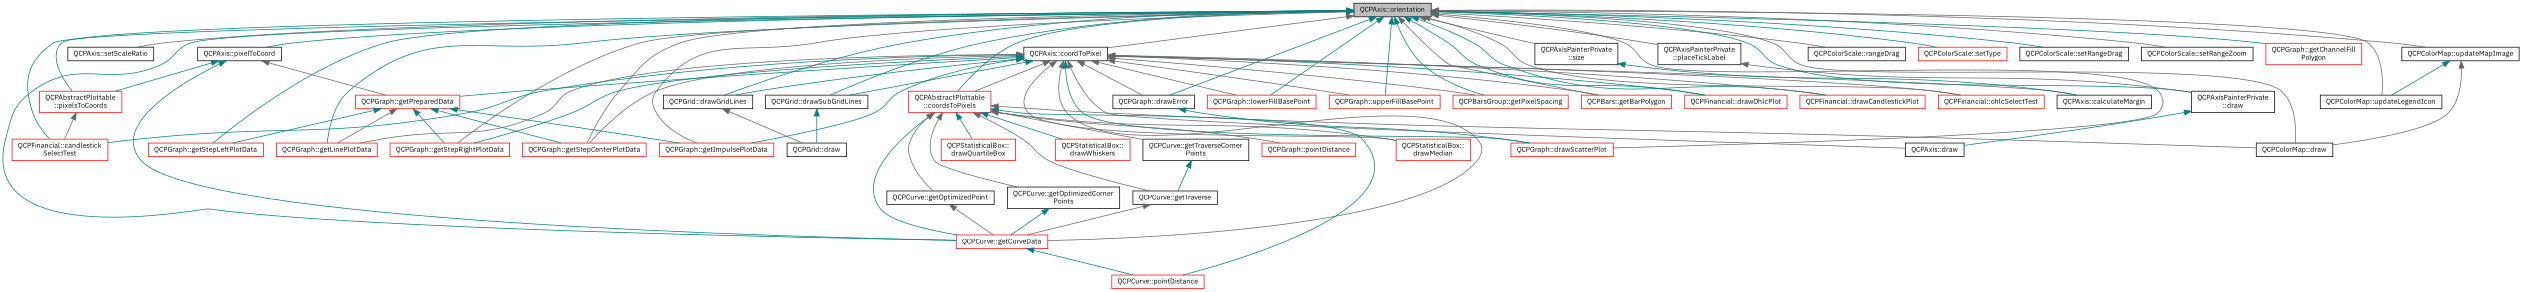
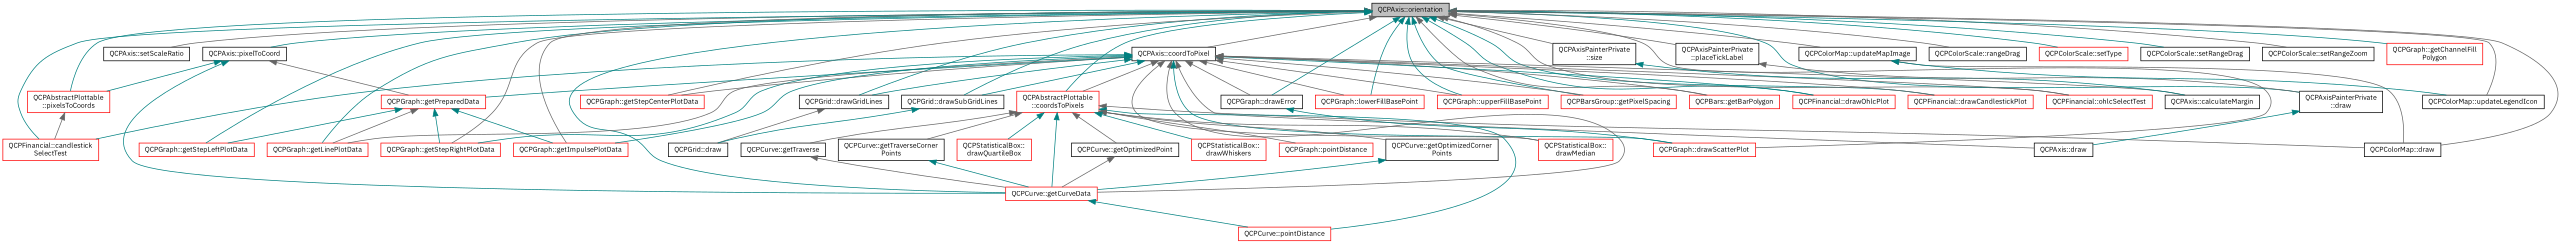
edge "QCPGraph::getStepCenterPlotData" -> "QCPGraph::getPreparedData": removed
edge "QCPCurve::getTraverse" -> "QCPCurve::getTraverseCorner Points": now "QCPCurve::getCurveData" -> "QCPCurve::getTraverseCorner Points"
